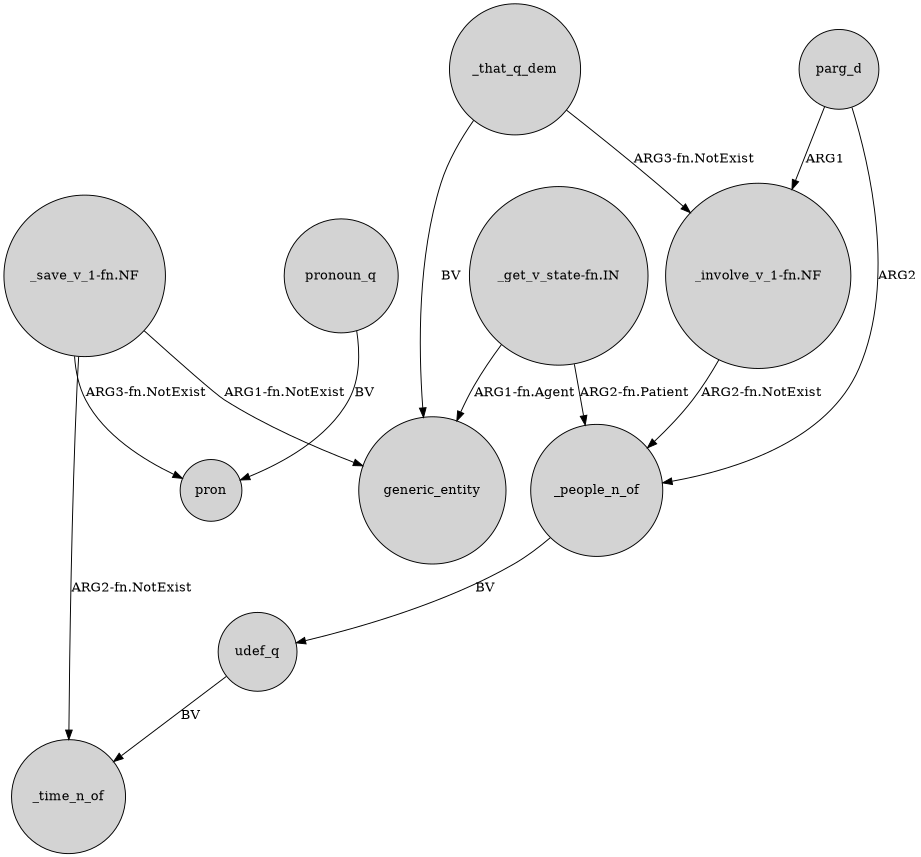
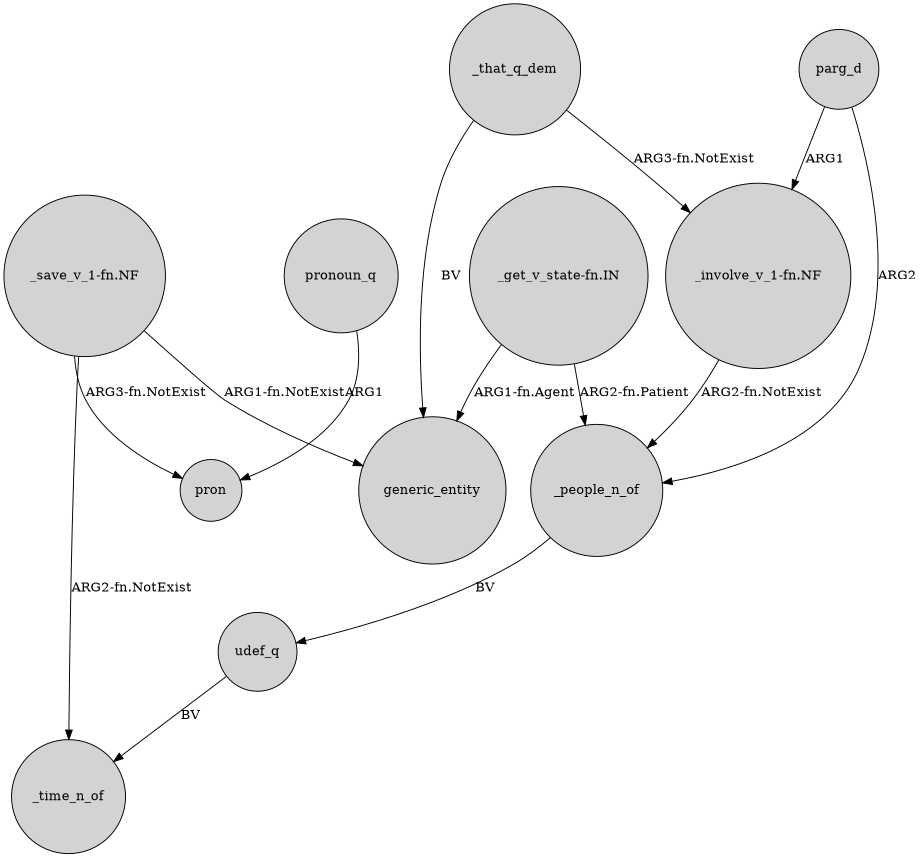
edge "pronoun_q" -> "pron": label "BV" -> "ARG1"
